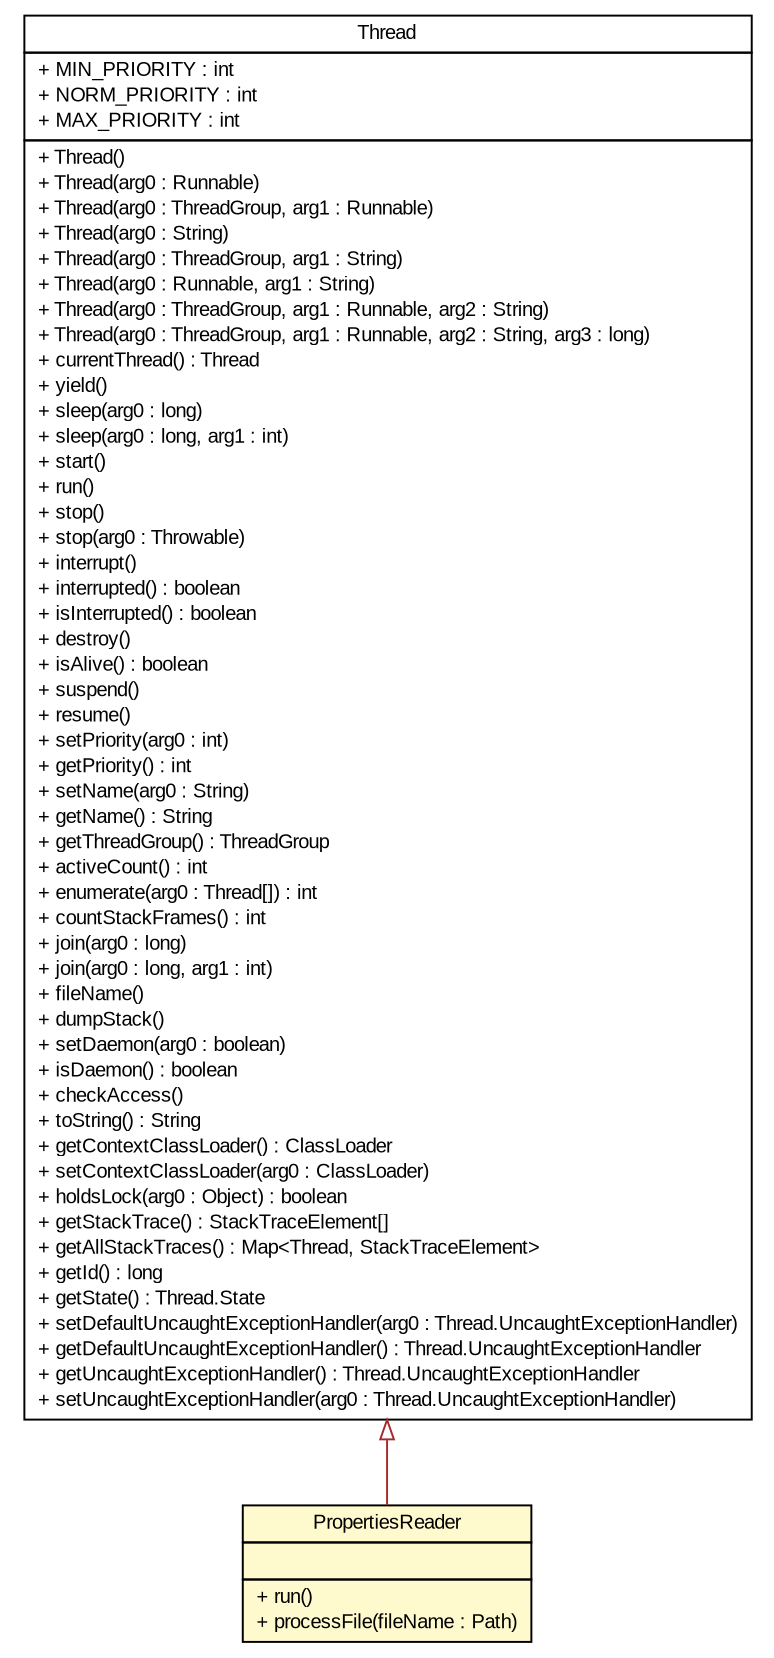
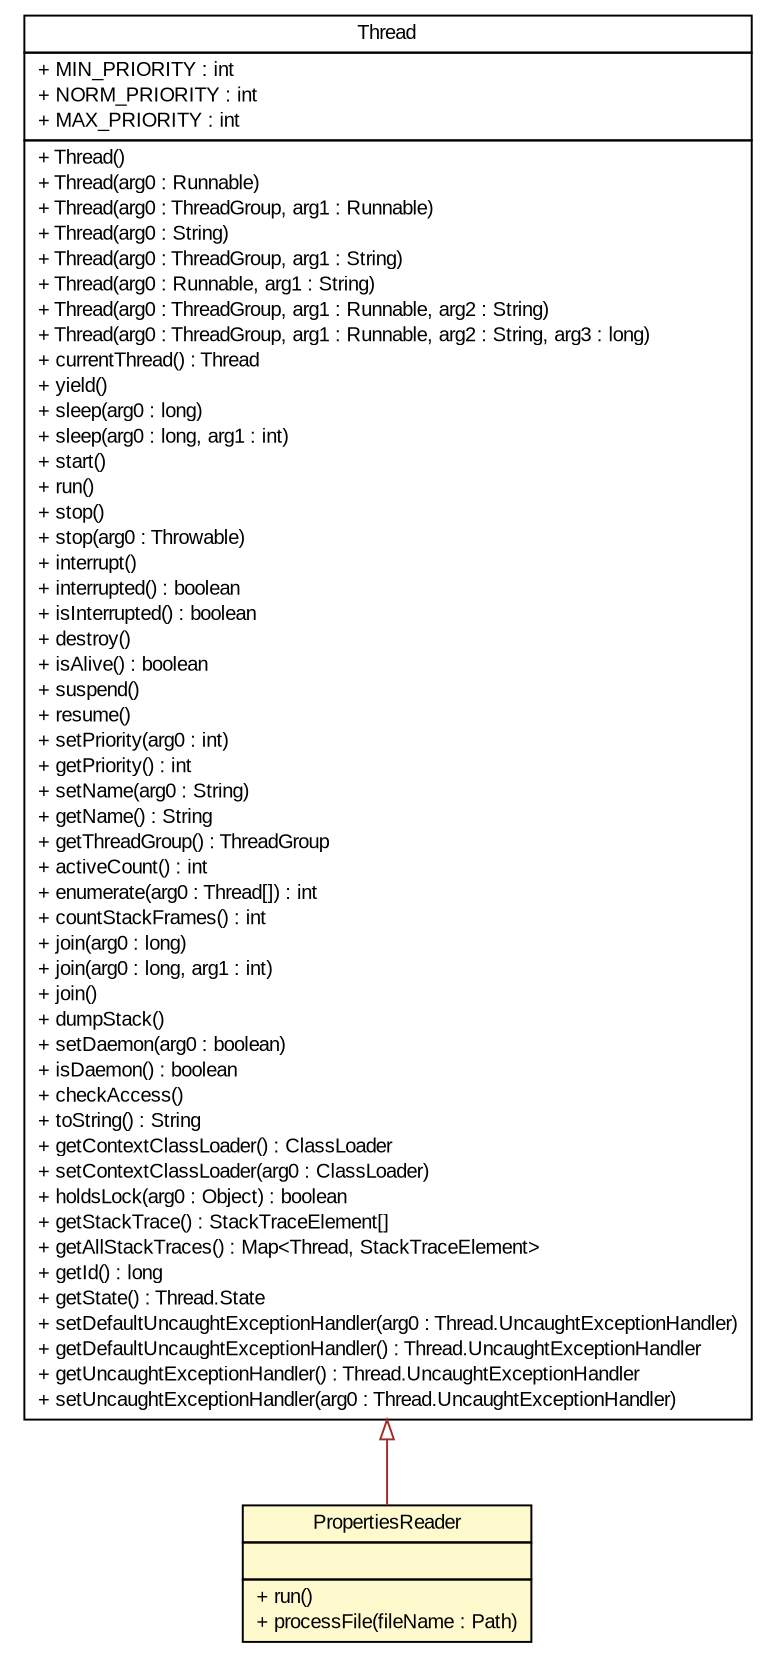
node "Thread": text "+ fileName()" -> "+ join()"
